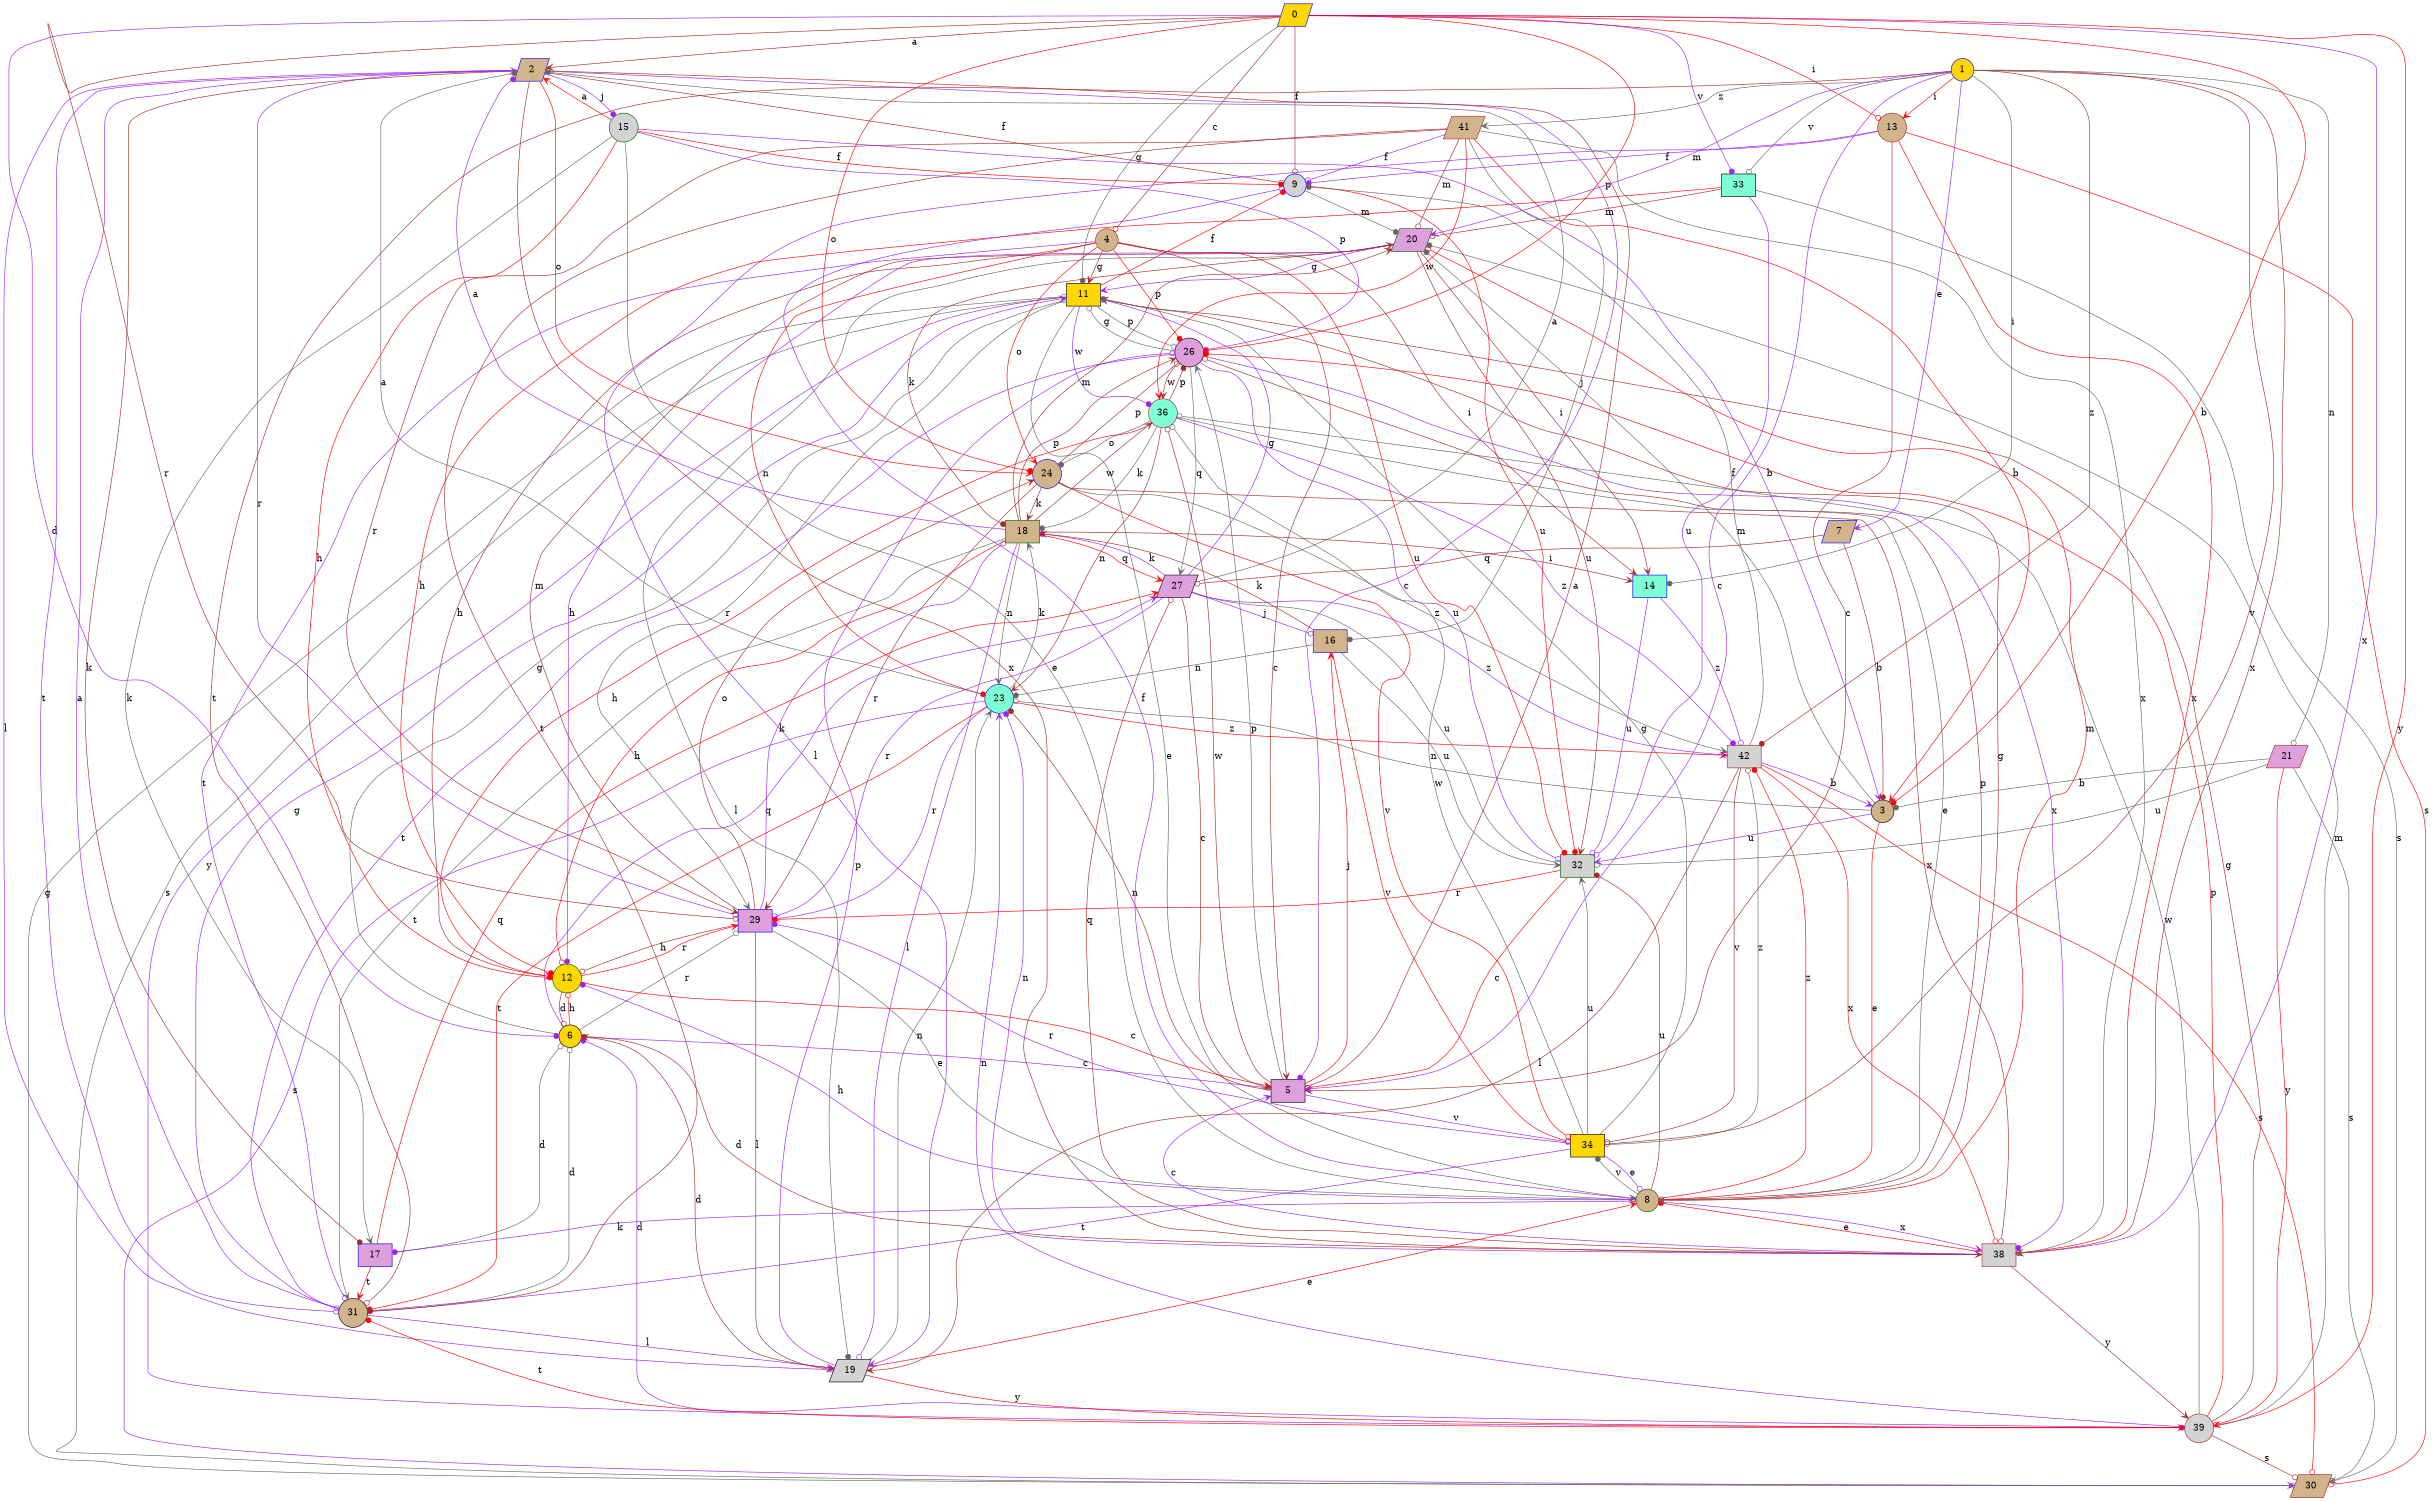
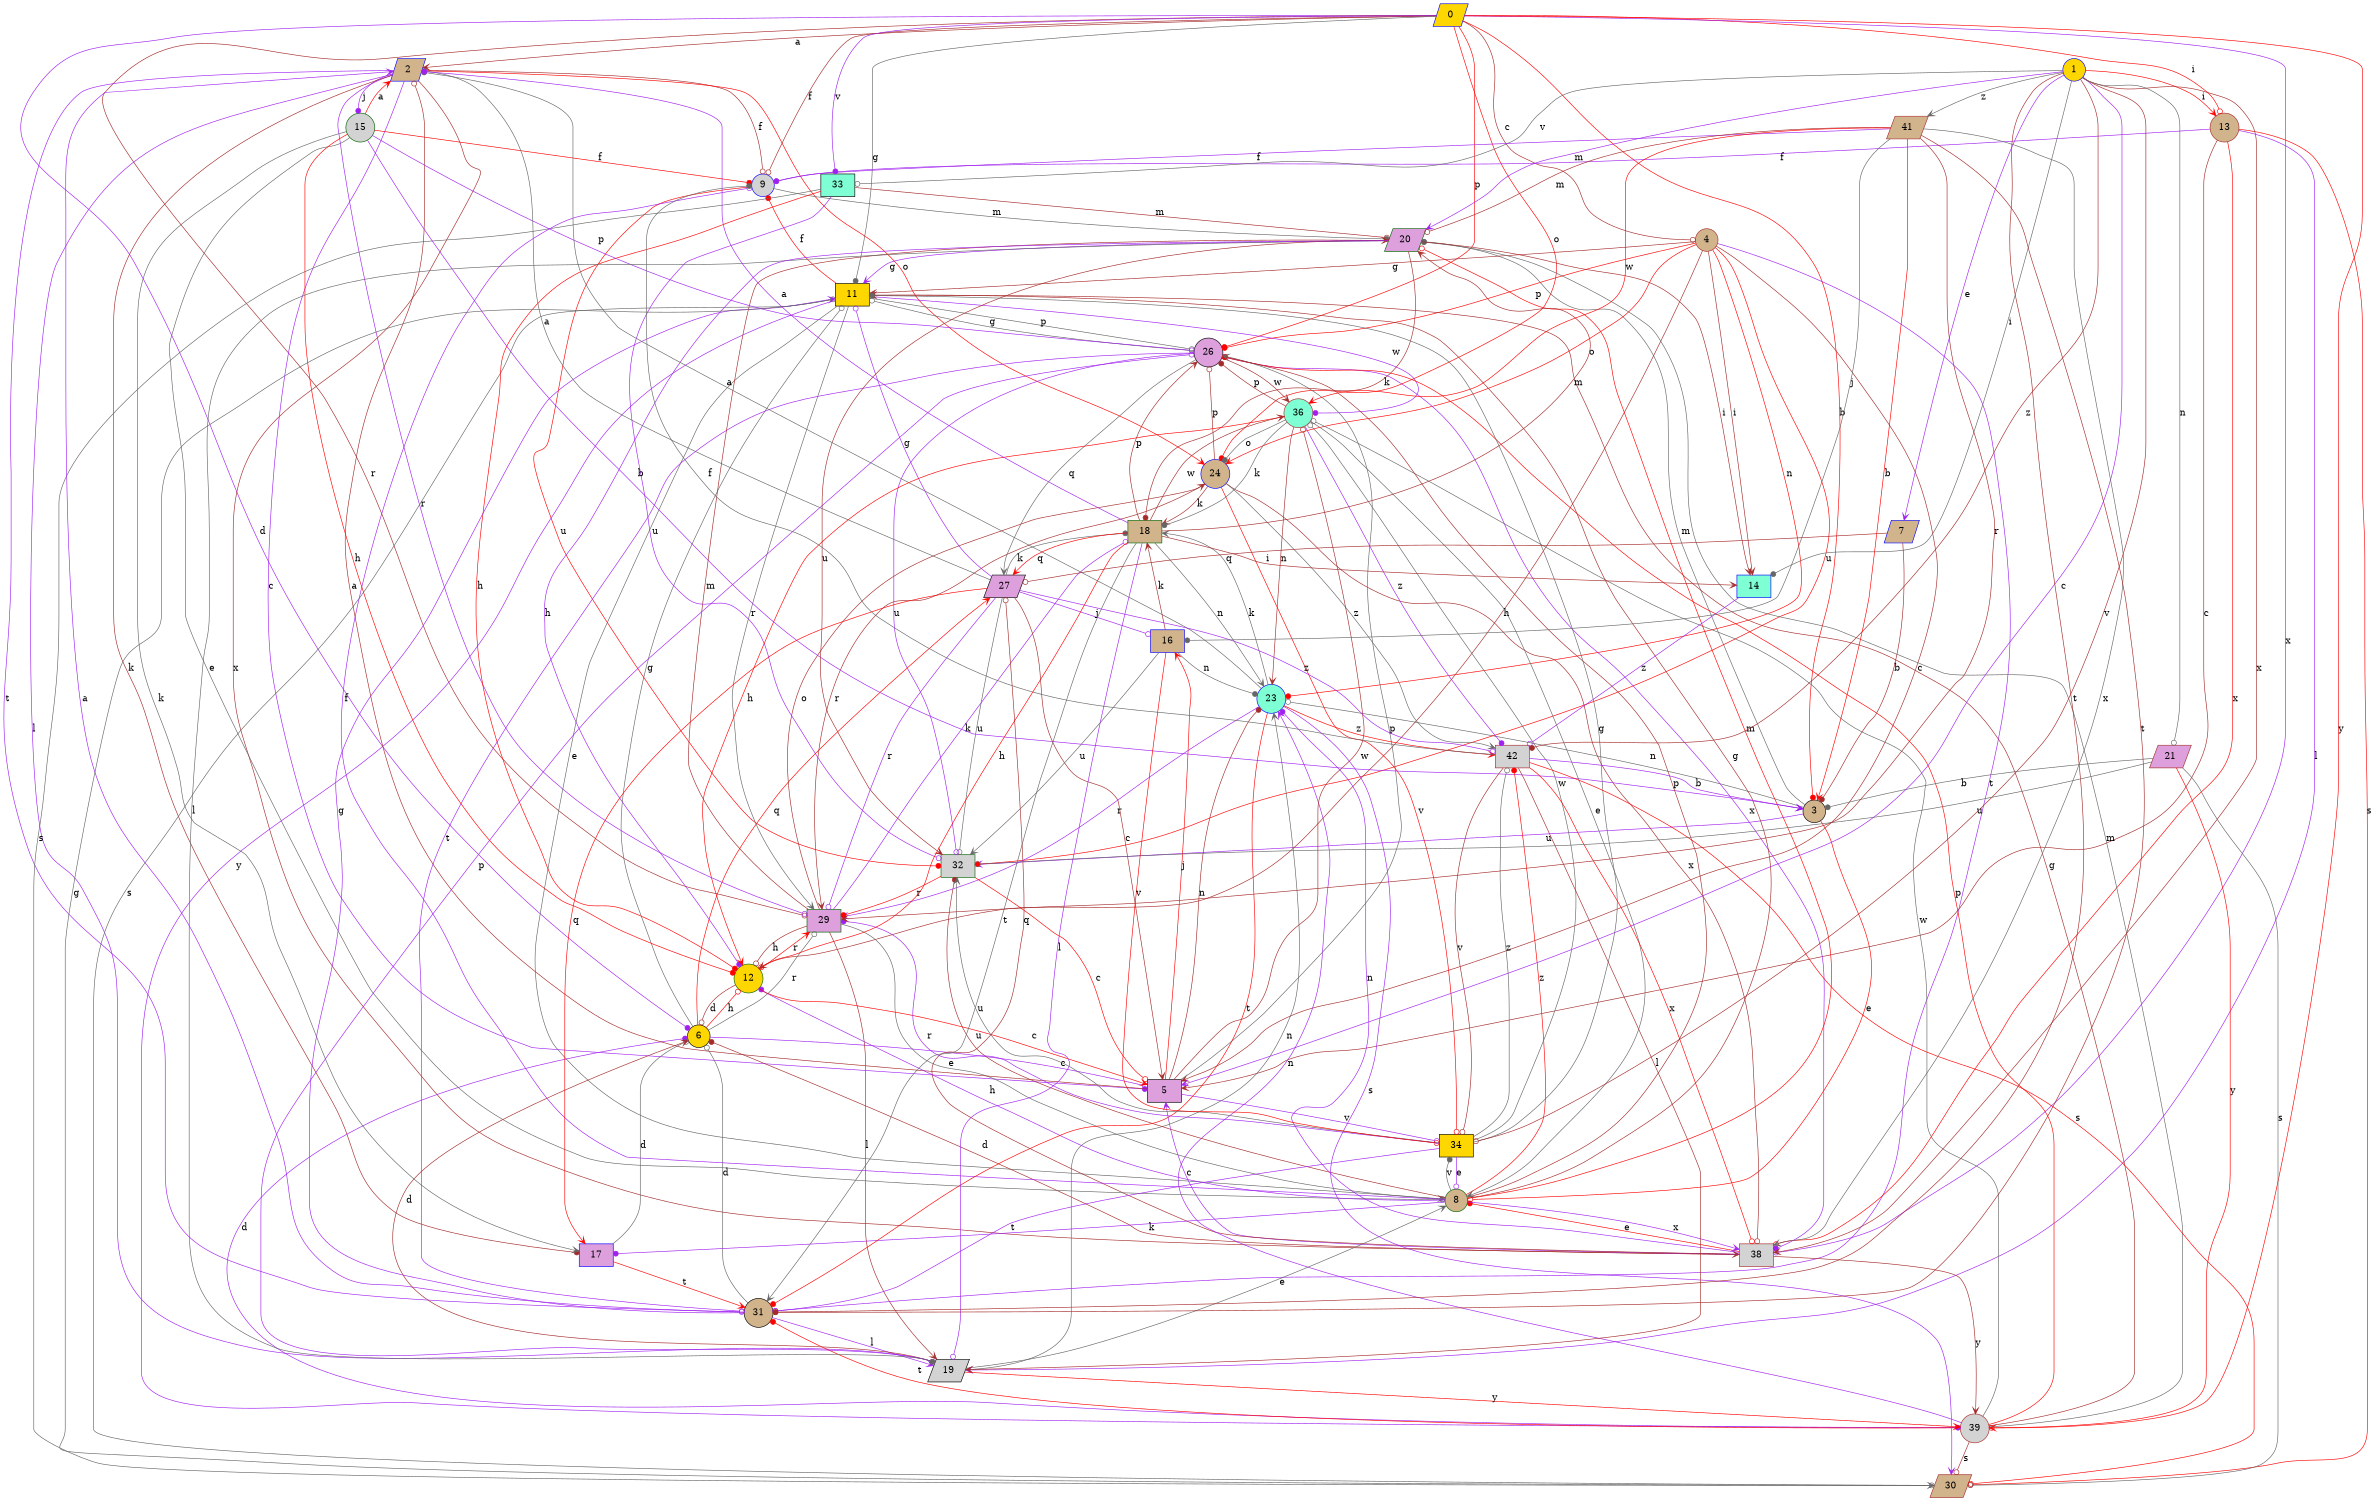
edge "27" -> "18": color purple -> gray40
edge "14" -> "32": removed, label "u"
edge "6" -> "27": color purple -> red
edge "17" -> "27": reversed
node "29": color blue -> darkgreen
edge "19" -> "8": color red -> gray40
